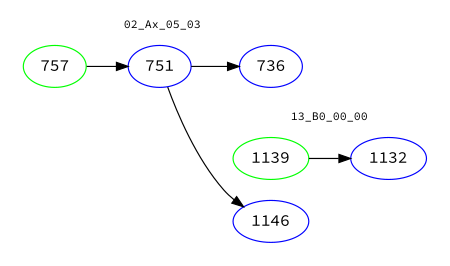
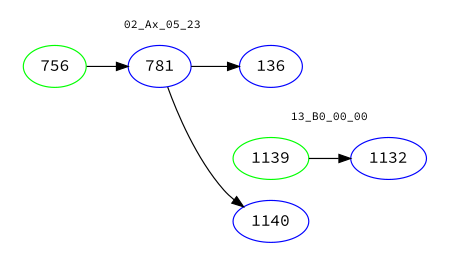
cluster "02_Ax_05_03": label "02_Ax_05_03" -> "02_Ax_05_23"
node "757": label "757" -> "756"
node "751": label "751" -> "781"
node "736": label "736" -> "136"
node "1146": label "1146" -> "1140"
